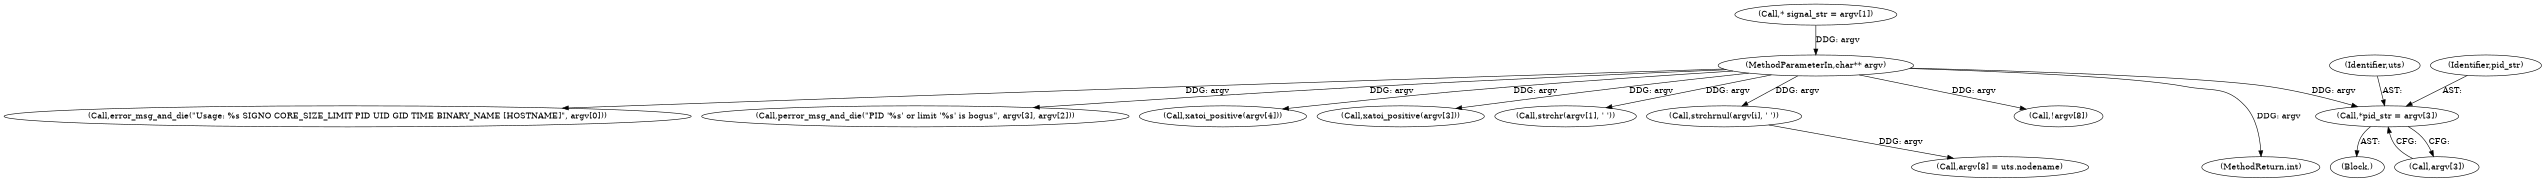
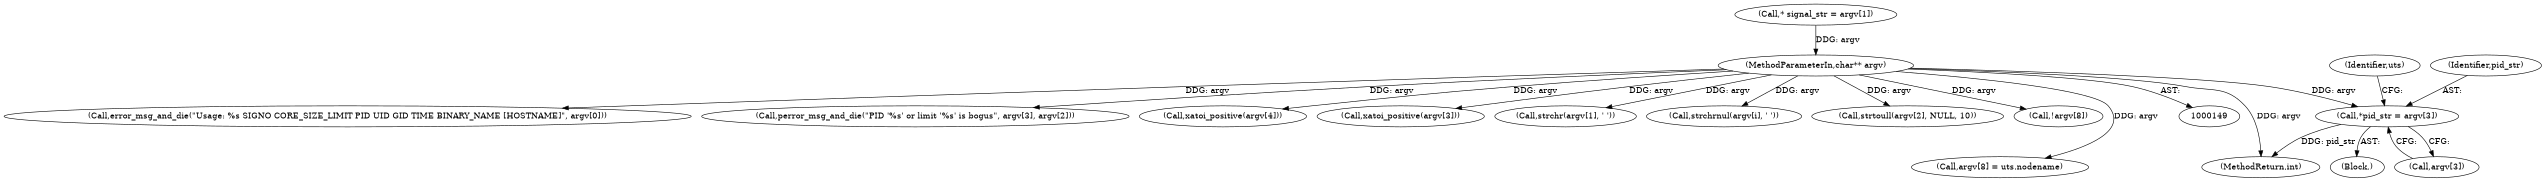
edge "(Identifier,uts)" -> "(Call,*pid_str = argv[3])": label "AST: " -> "CFG: "
node "(Call,strtoull(argv[2], NULL, 10))": added
node "1000149": added
edge "(Call,*pid_str = argv[3])" -> "(MethodReturn,int)": added, label "DDG: pid_str"
edge "(Call,strchrnul(argv[i], ' '))" -> "(Call,argv[8] = uts.nodename)": now "(MethodParameterIn,char** argv)" -> "(Call,argv[8] = uts.nodename)"
